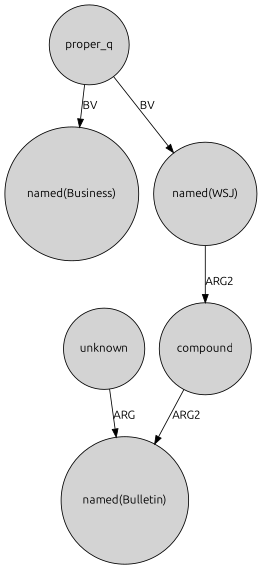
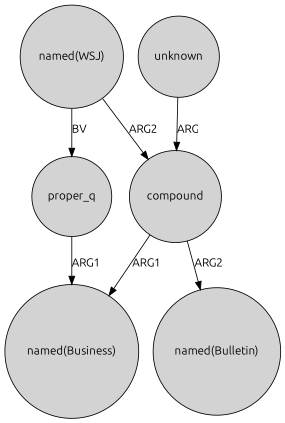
edge "proper_q" -> "named(Business)": label "BV" -> "ARG1"
edge "proper_q" -> "named(WSJ)": reversed
edge "compound" -> "named(Business)": added, label "ARG1"
edge "unknown" -> "named(Bulletin)": now "unknown" -> "compound"
